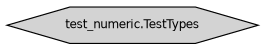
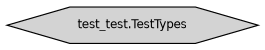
node "test_numeric.TestTypes": label "test_numeric.TestTypes" -> "test_test.TestTypes"
